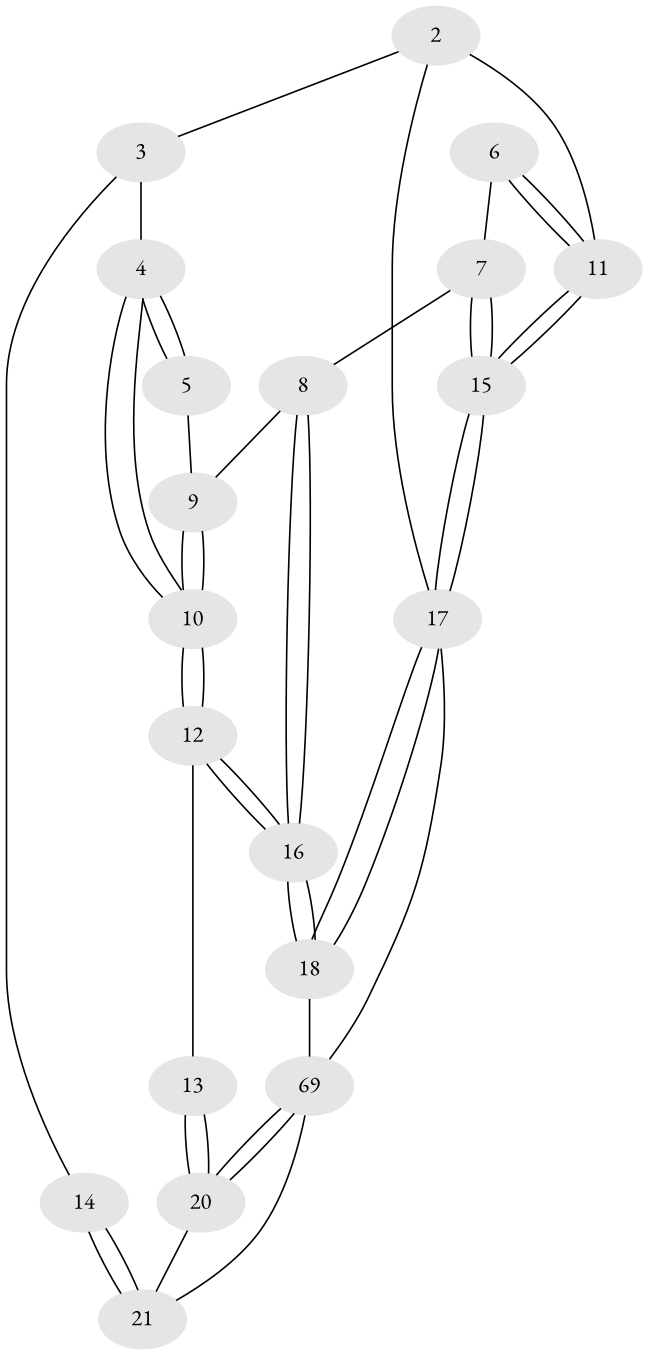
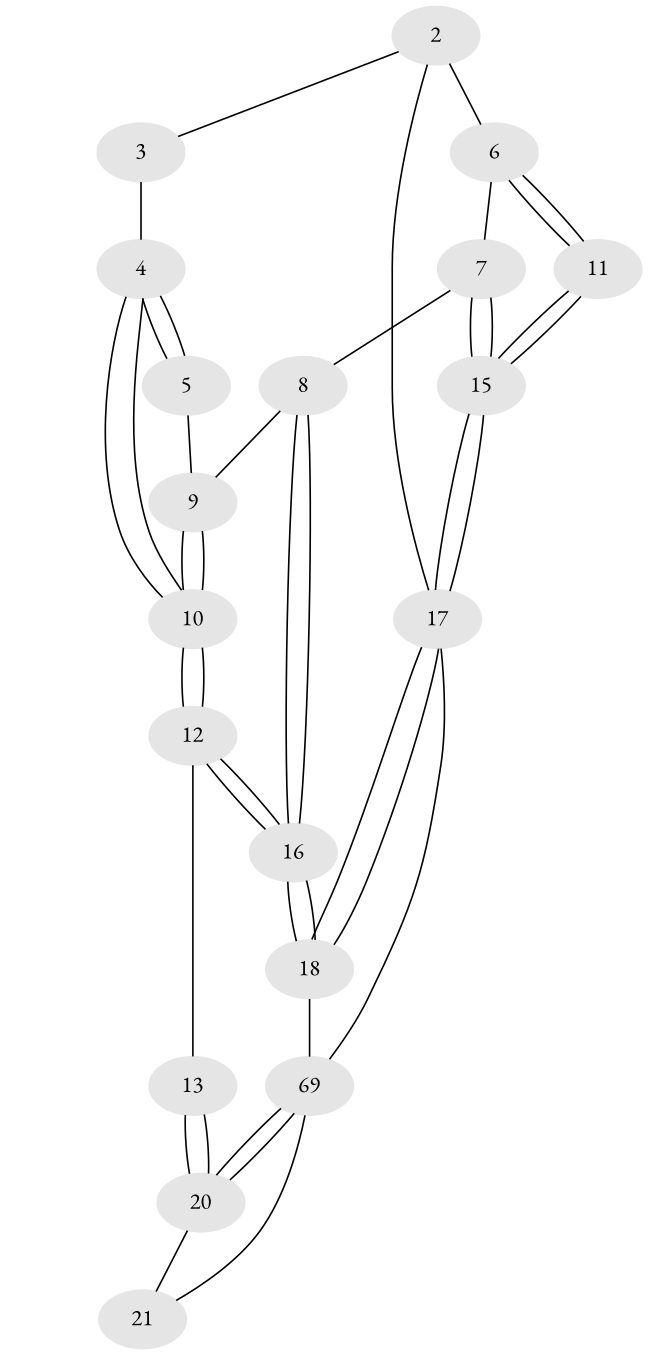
edge "2" -- "11": now "2" -- "6"
node "14": removed
